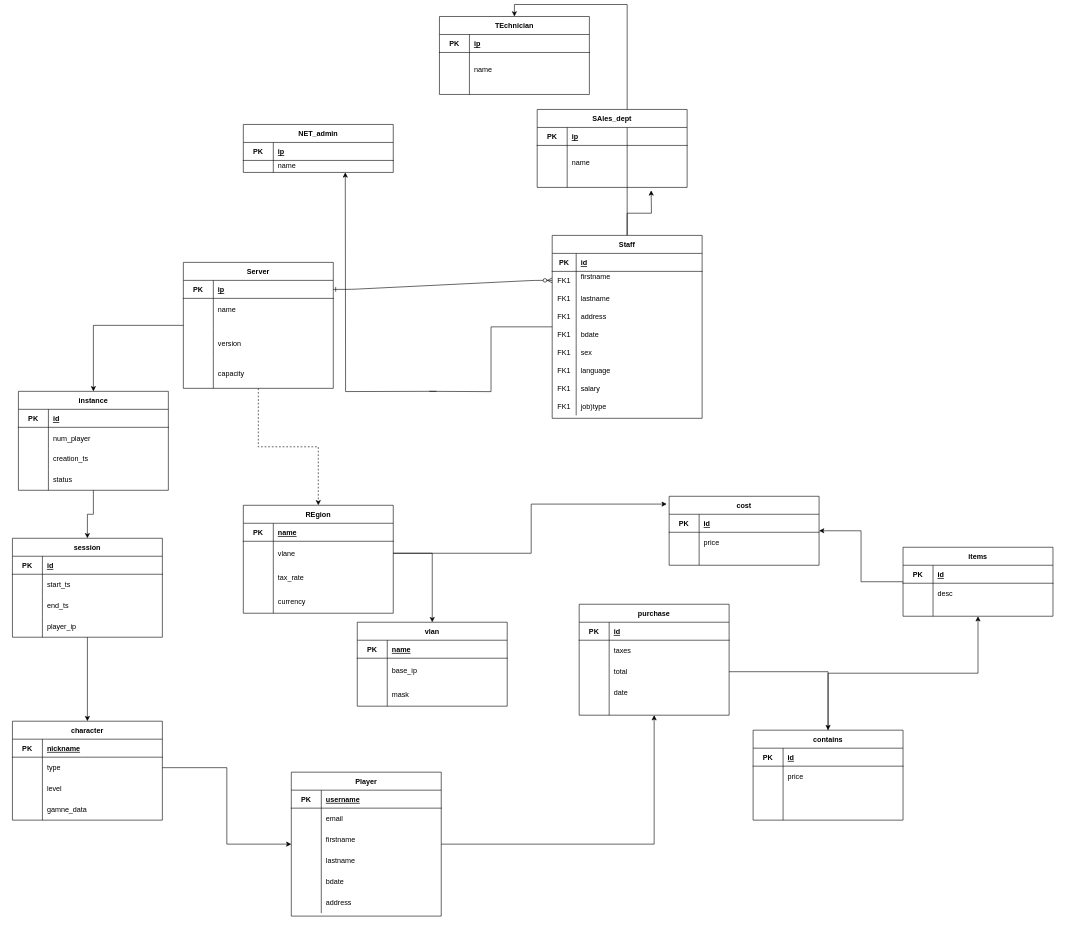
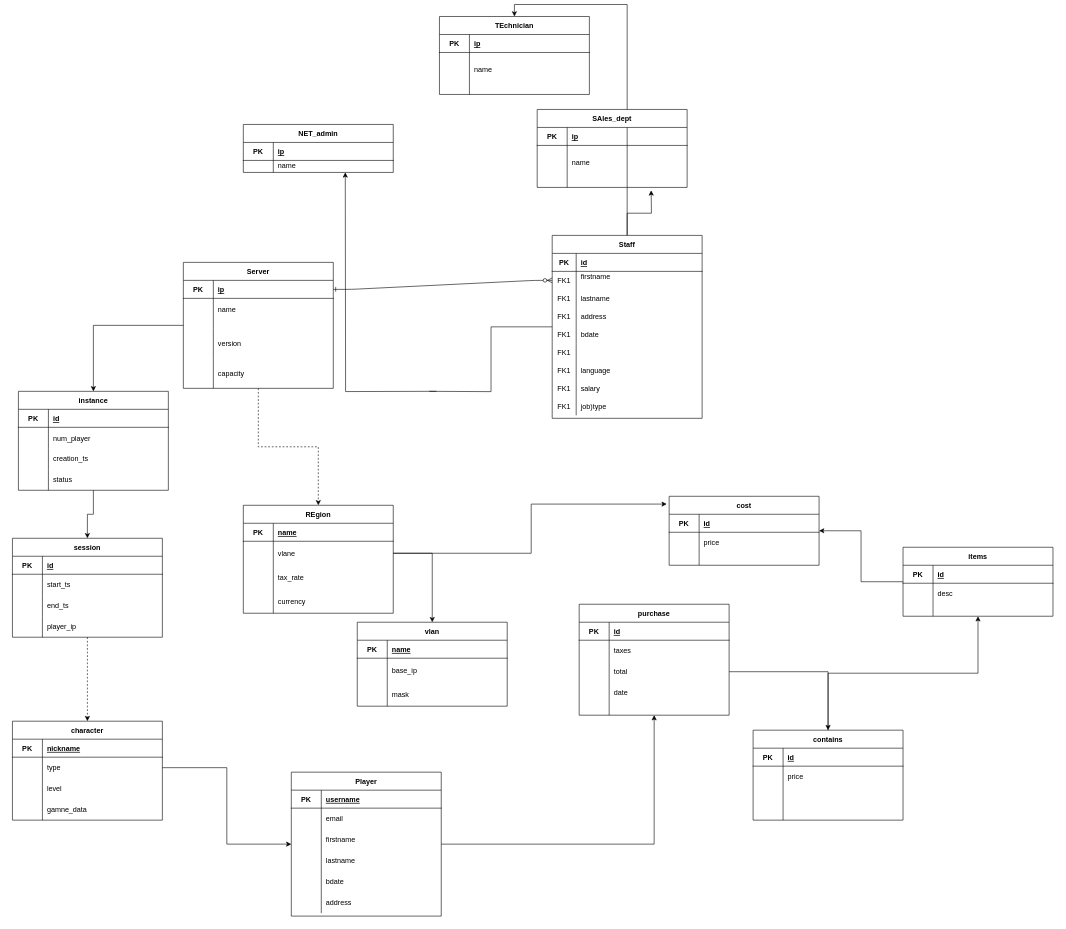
node "sex": removed
edge "session" -> "character": style solid -> dashed
